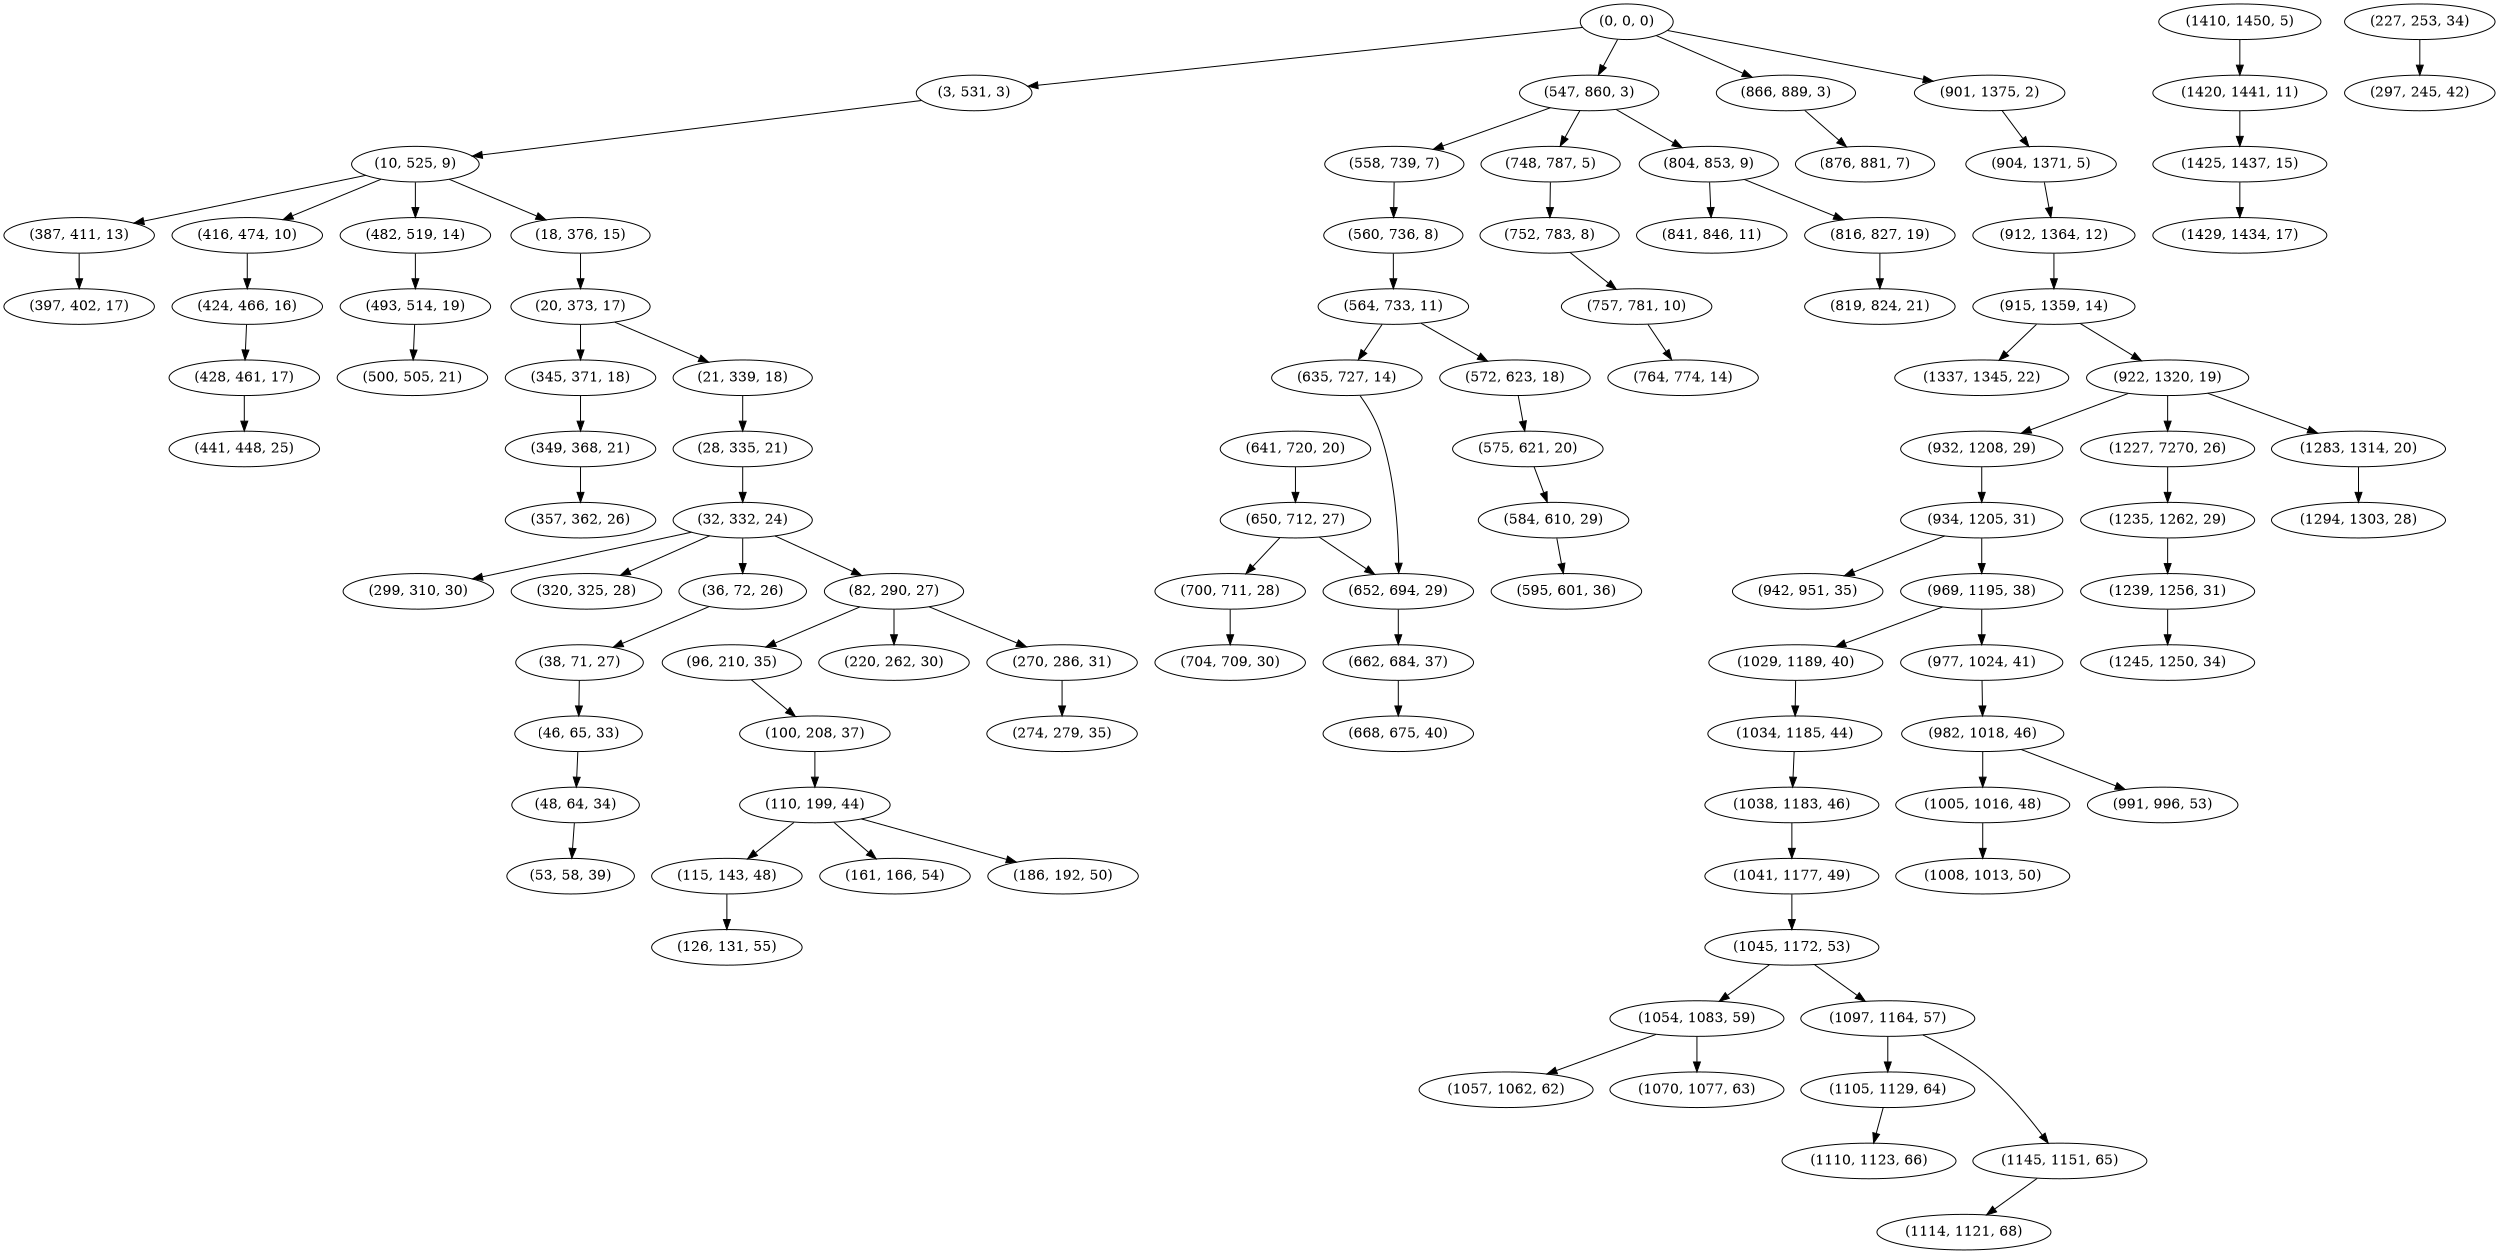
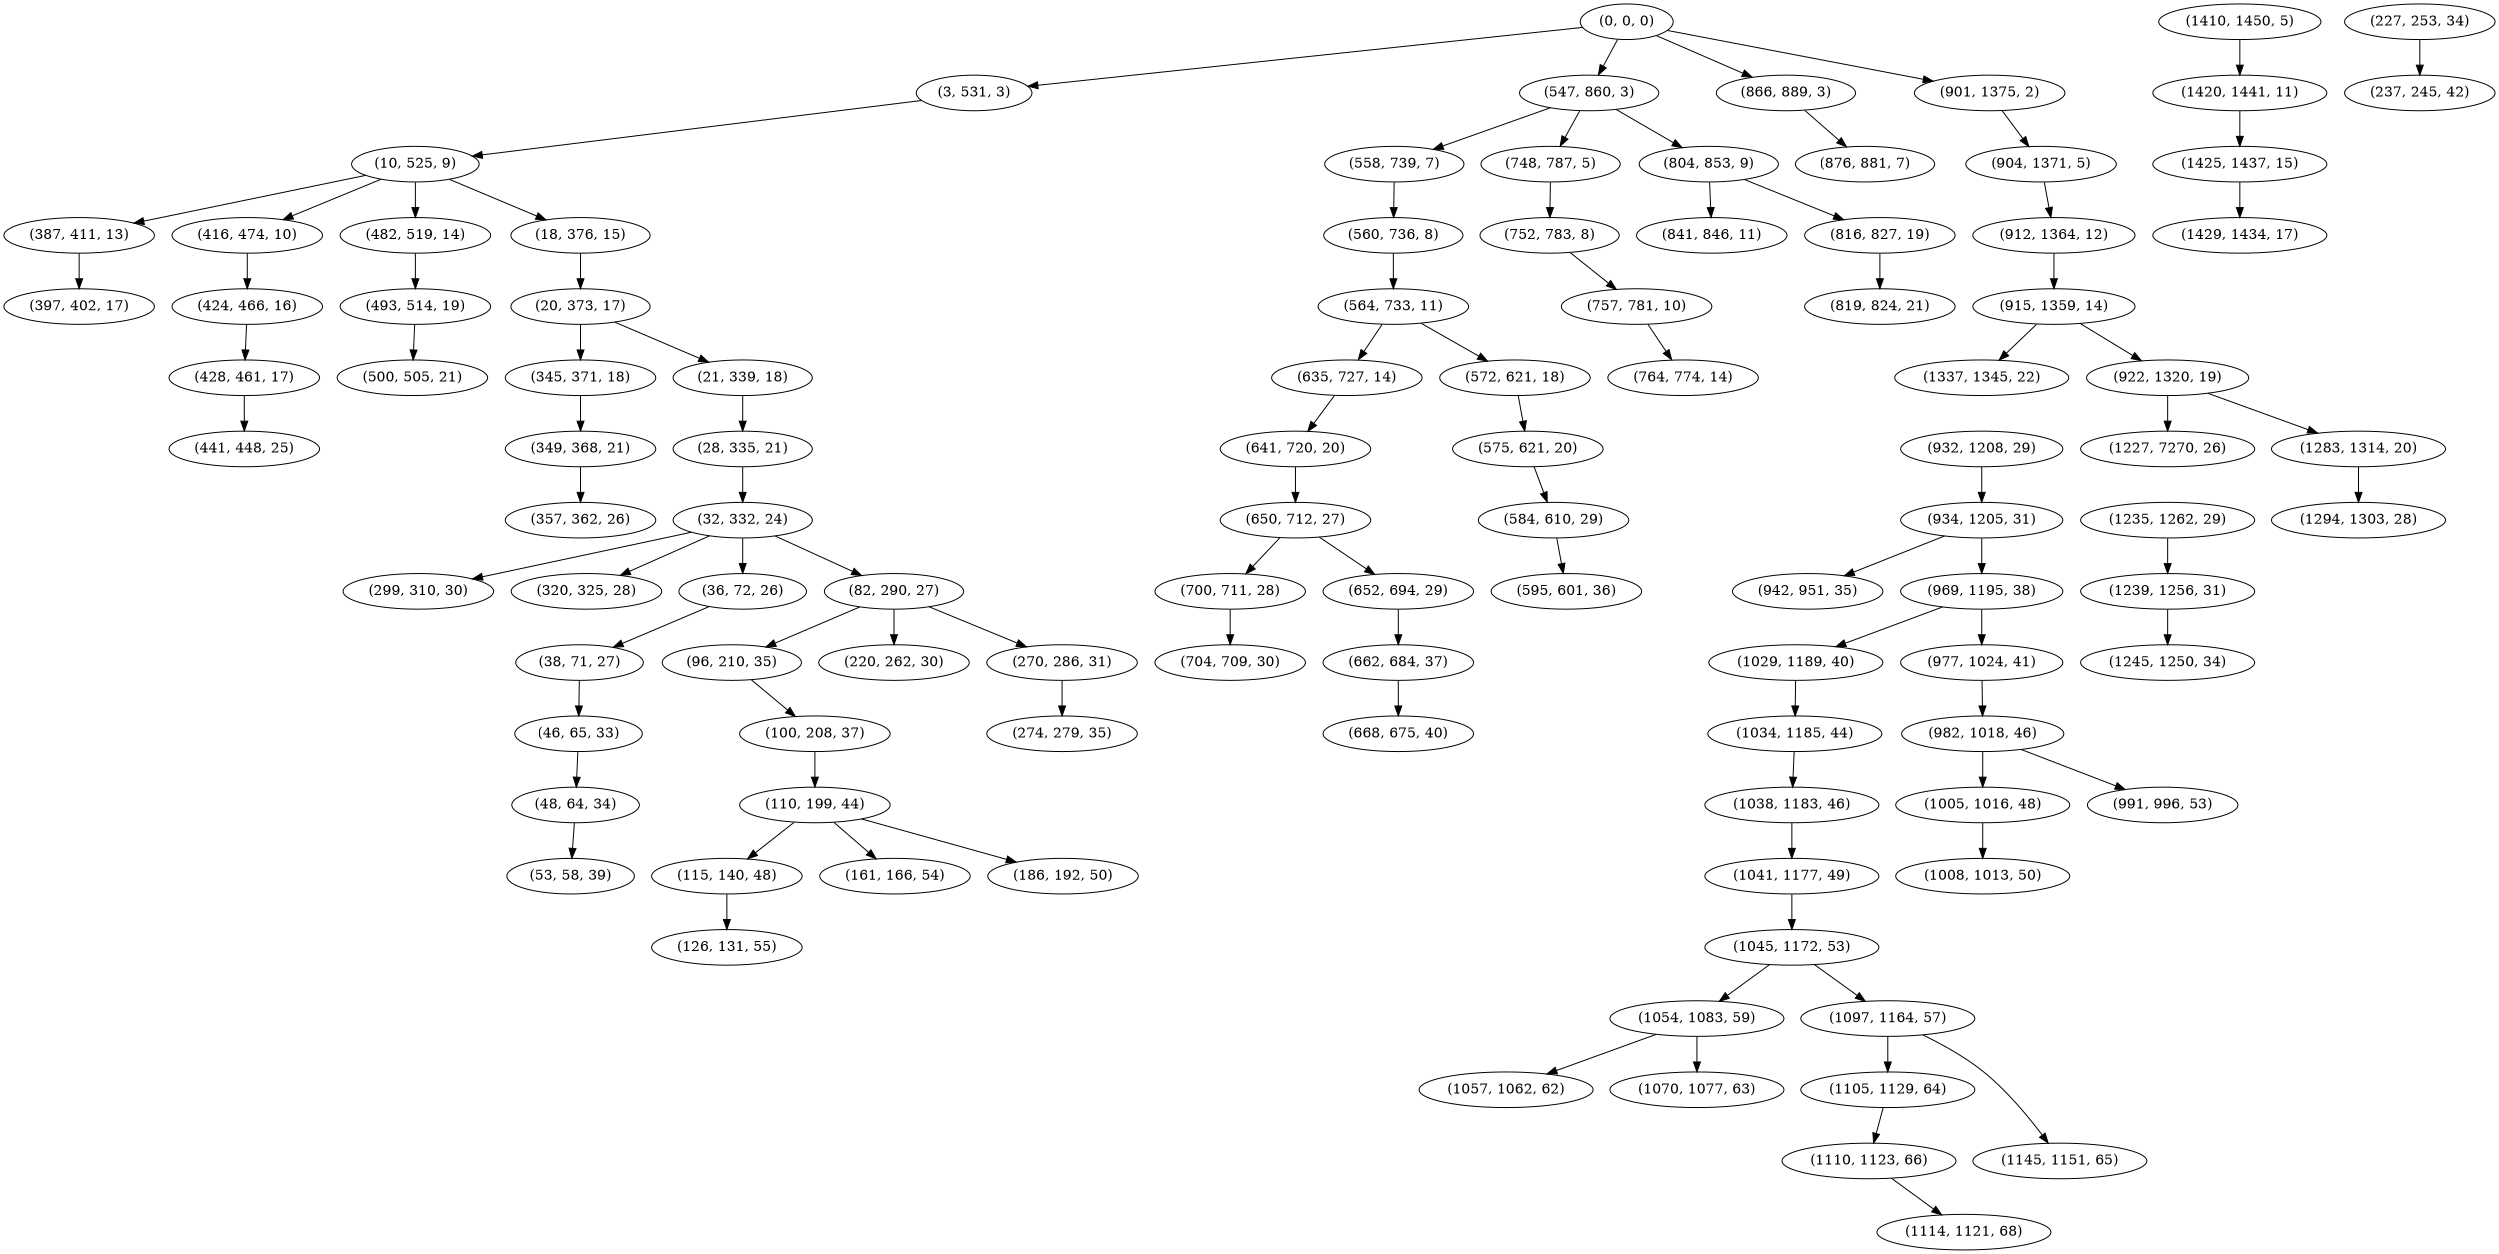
node "(297, 245, 42)": label "(297, 245, 42)" -> "(237, 245, 42)"
node "(572, 623, 18)": label "(572, 623, 18)" -> "(572, 621, 18)"
edge "(922, 1320, 19)" -> "(932, 1208, 29)": removed
edge "(635, 727, 14)" -> "(652, 694, 29)": now "(635, 727, 14)" -> "(641, 720, 20)"
edge "(1227, 7270, 26)" -> "(1235, 1262, 29)": removed
node "(115, 143, 48)": label "(115, 143, 48)" -> "(115, 140, 48)"
edge "(1145, 1151, 65)" -> "(1114, 1121, 68)": now "(1110, 1123, 66)" -> "(1114, 1121, 68)"
